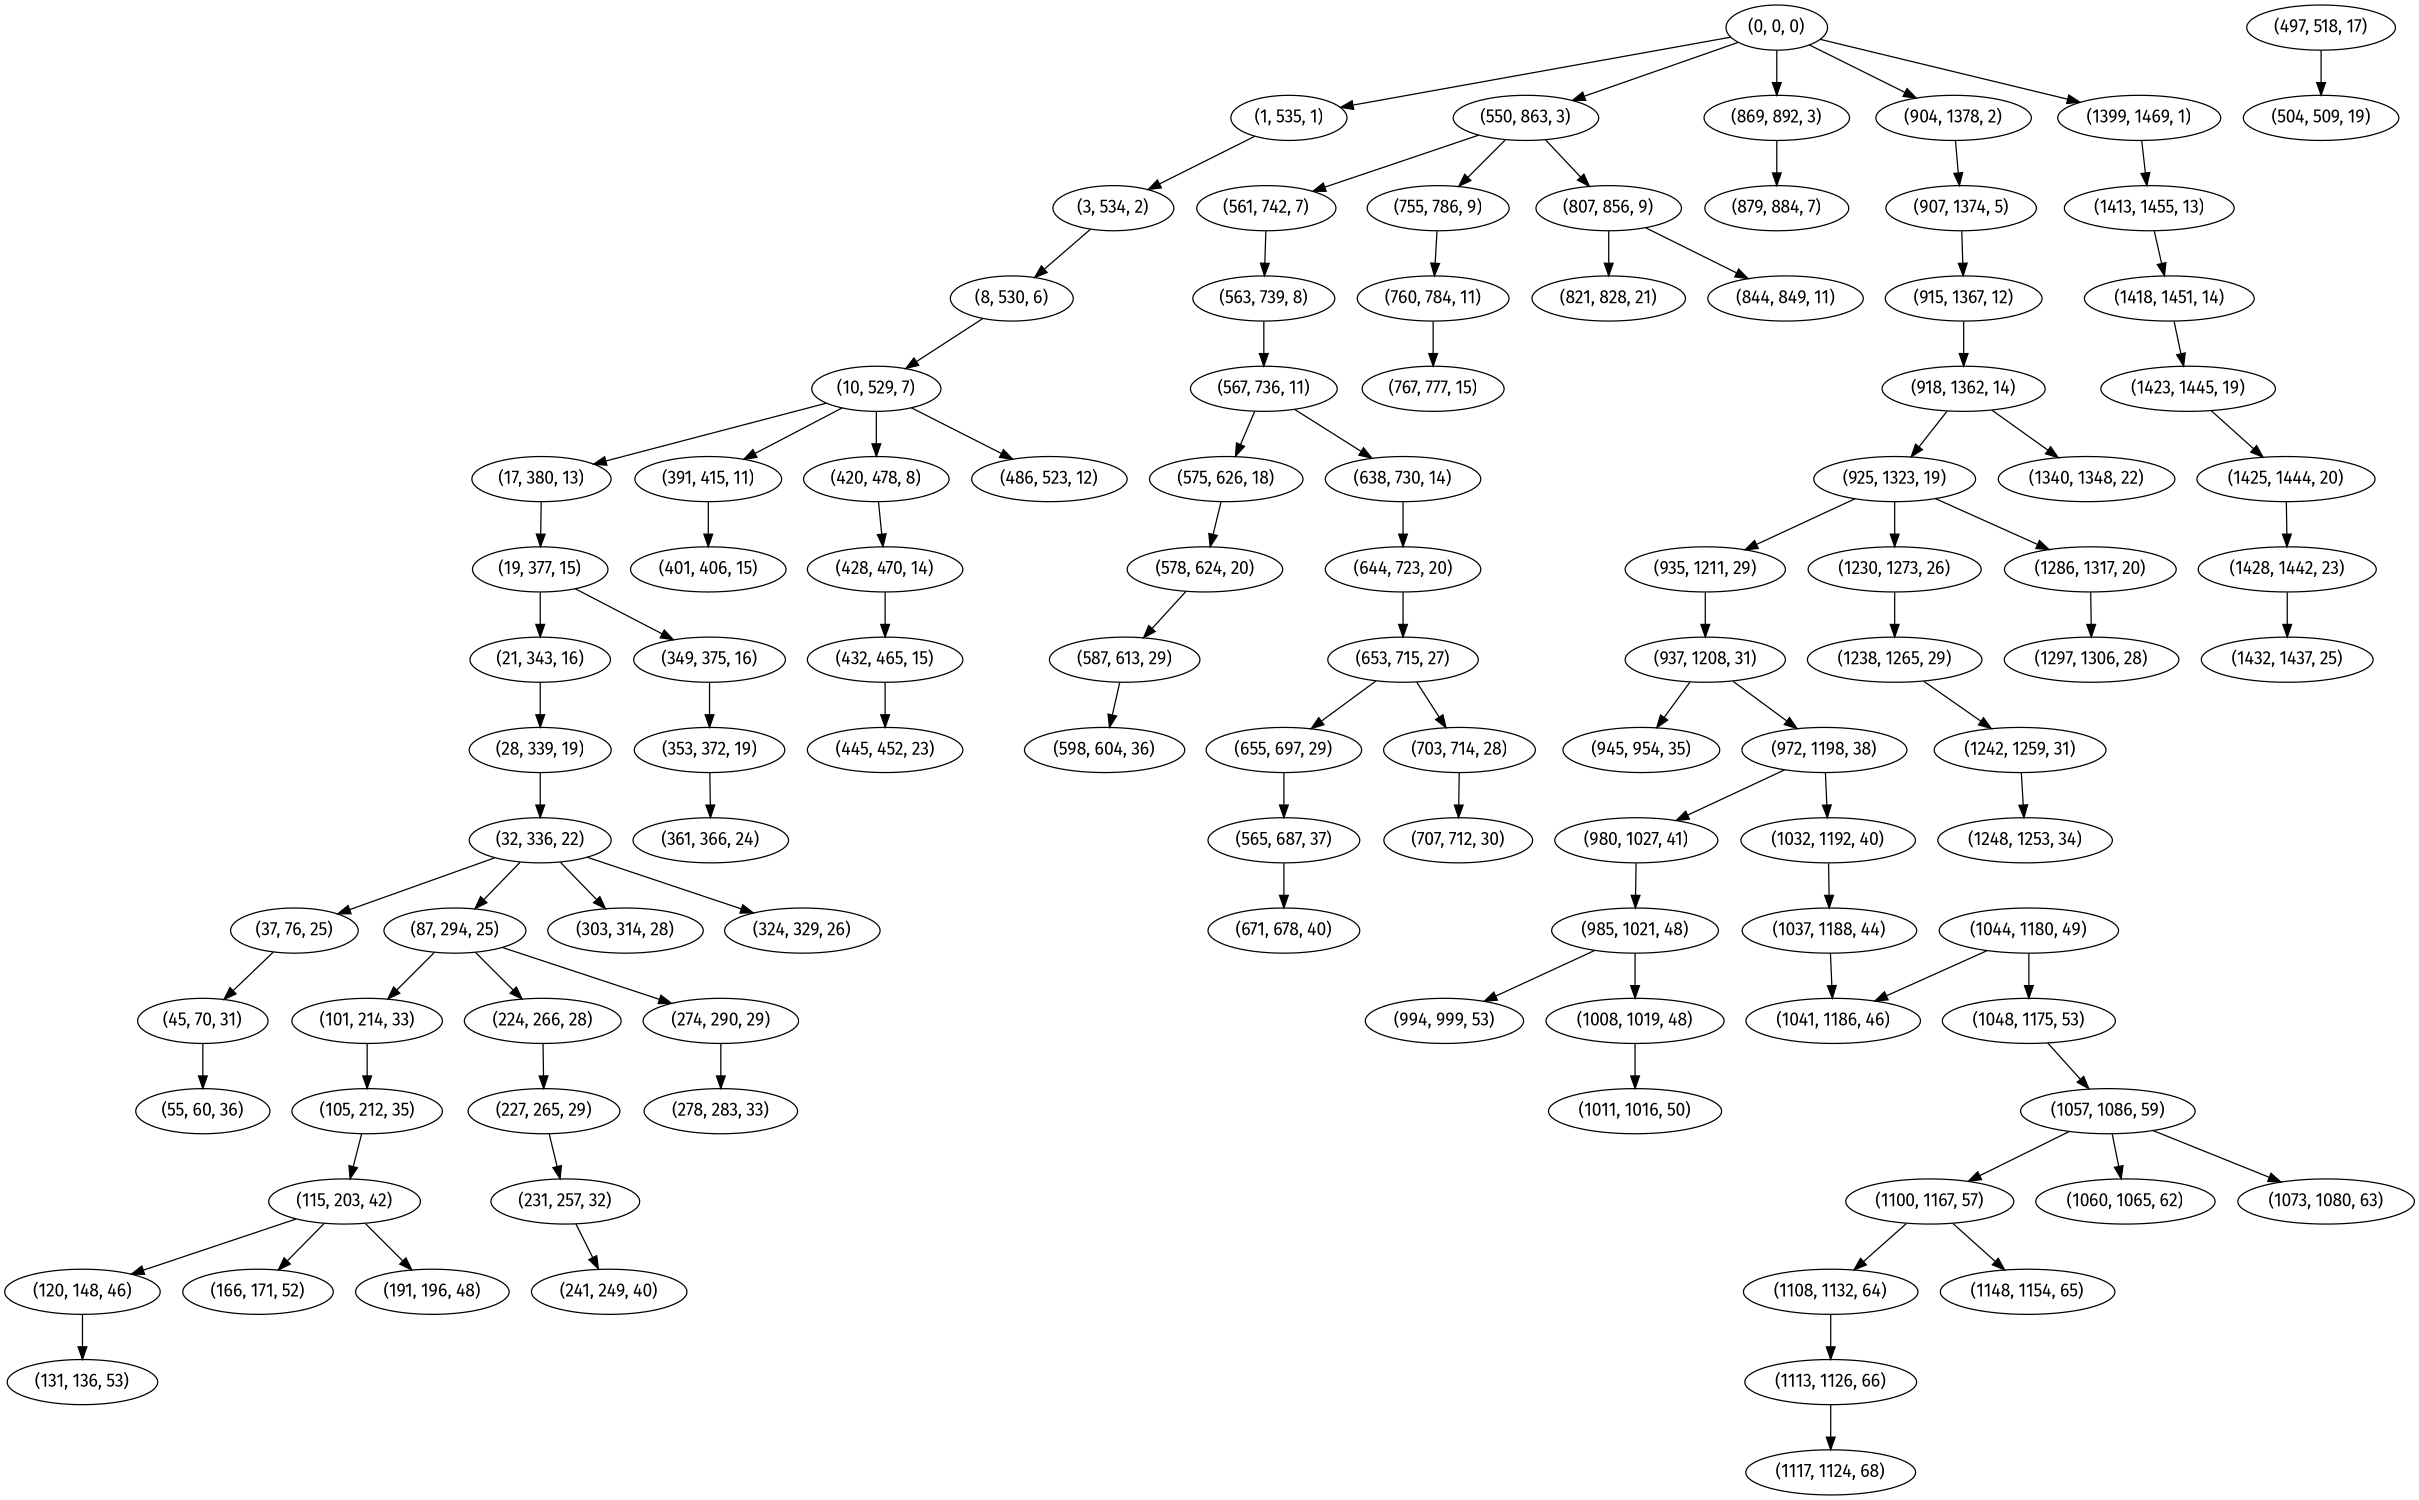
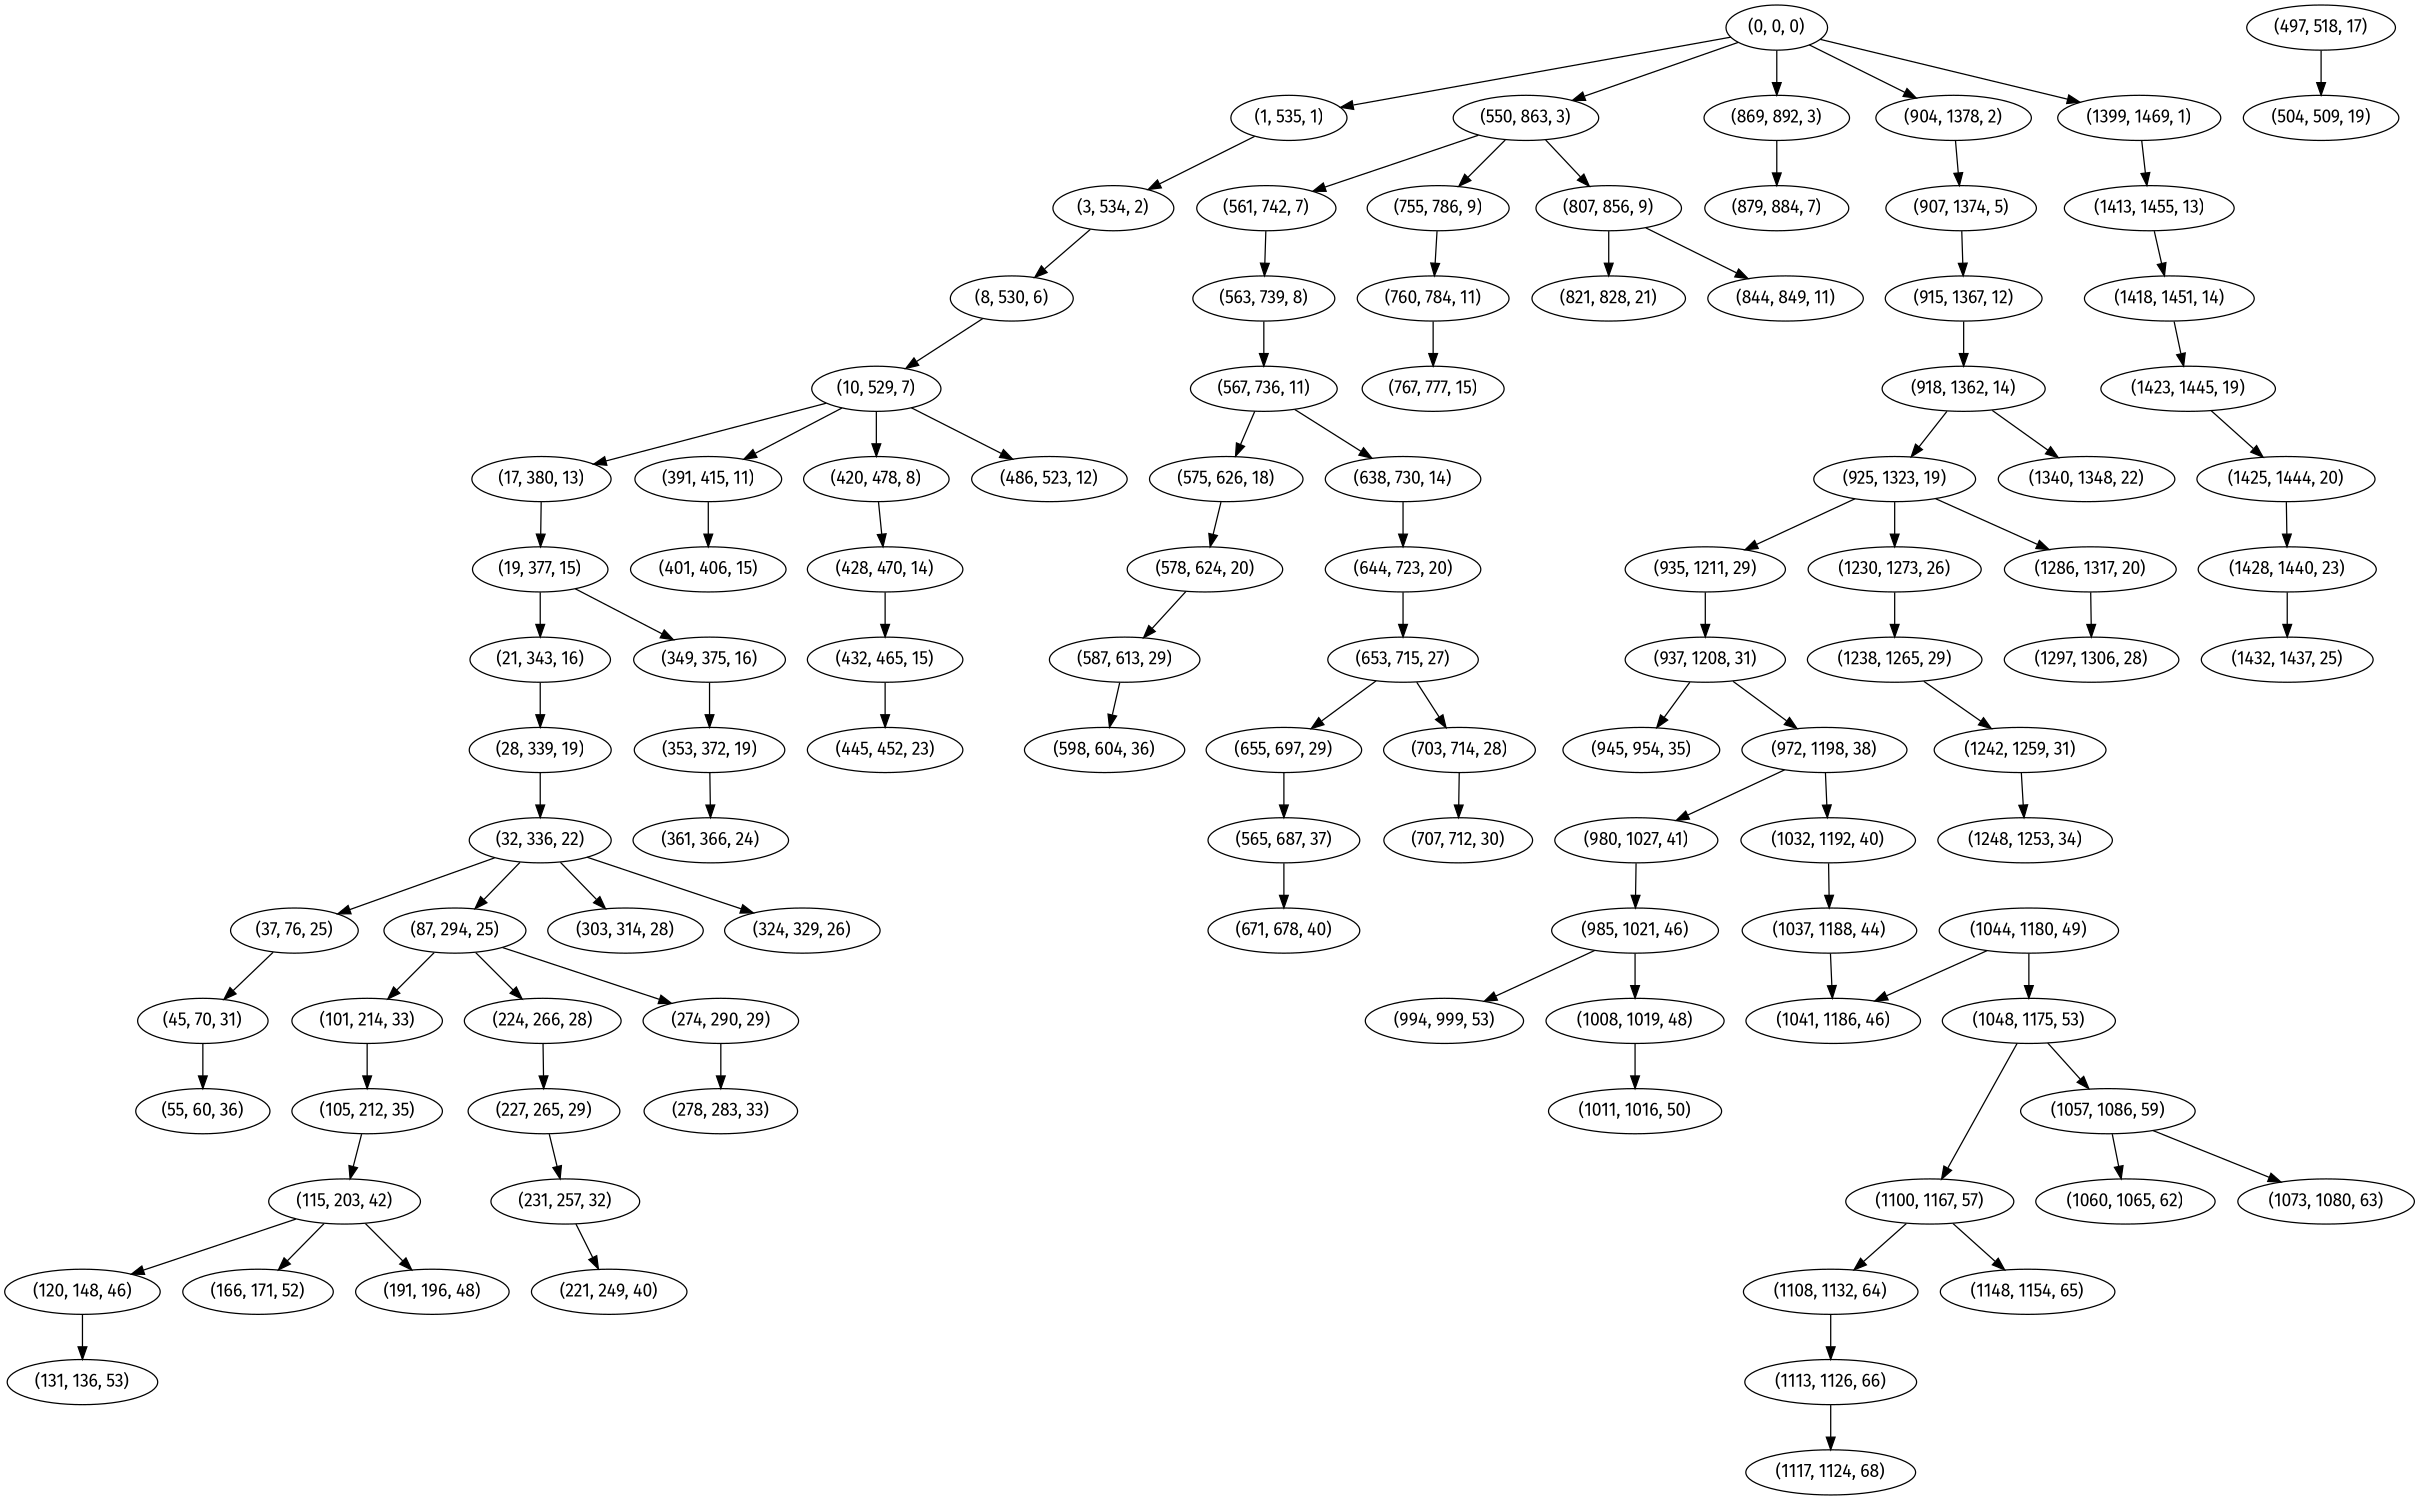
node "(1428, 1442, 23)": label "(1428, 1442, 23)" -> "(1428, 1440, 23)"
node "(985, 1021, 48)": label "(985, 1021, 48)" -> "(985, 1021, 46)"
edge "(1057, 1086, 59)" -> "(1100, 1167, 57)": now "(1048, 1175, 53)" -> "(1100, 1167, 57)"
node "(241, 249, 40)": label "(241, 249, 40)" -> "(221, 249, 40)"
